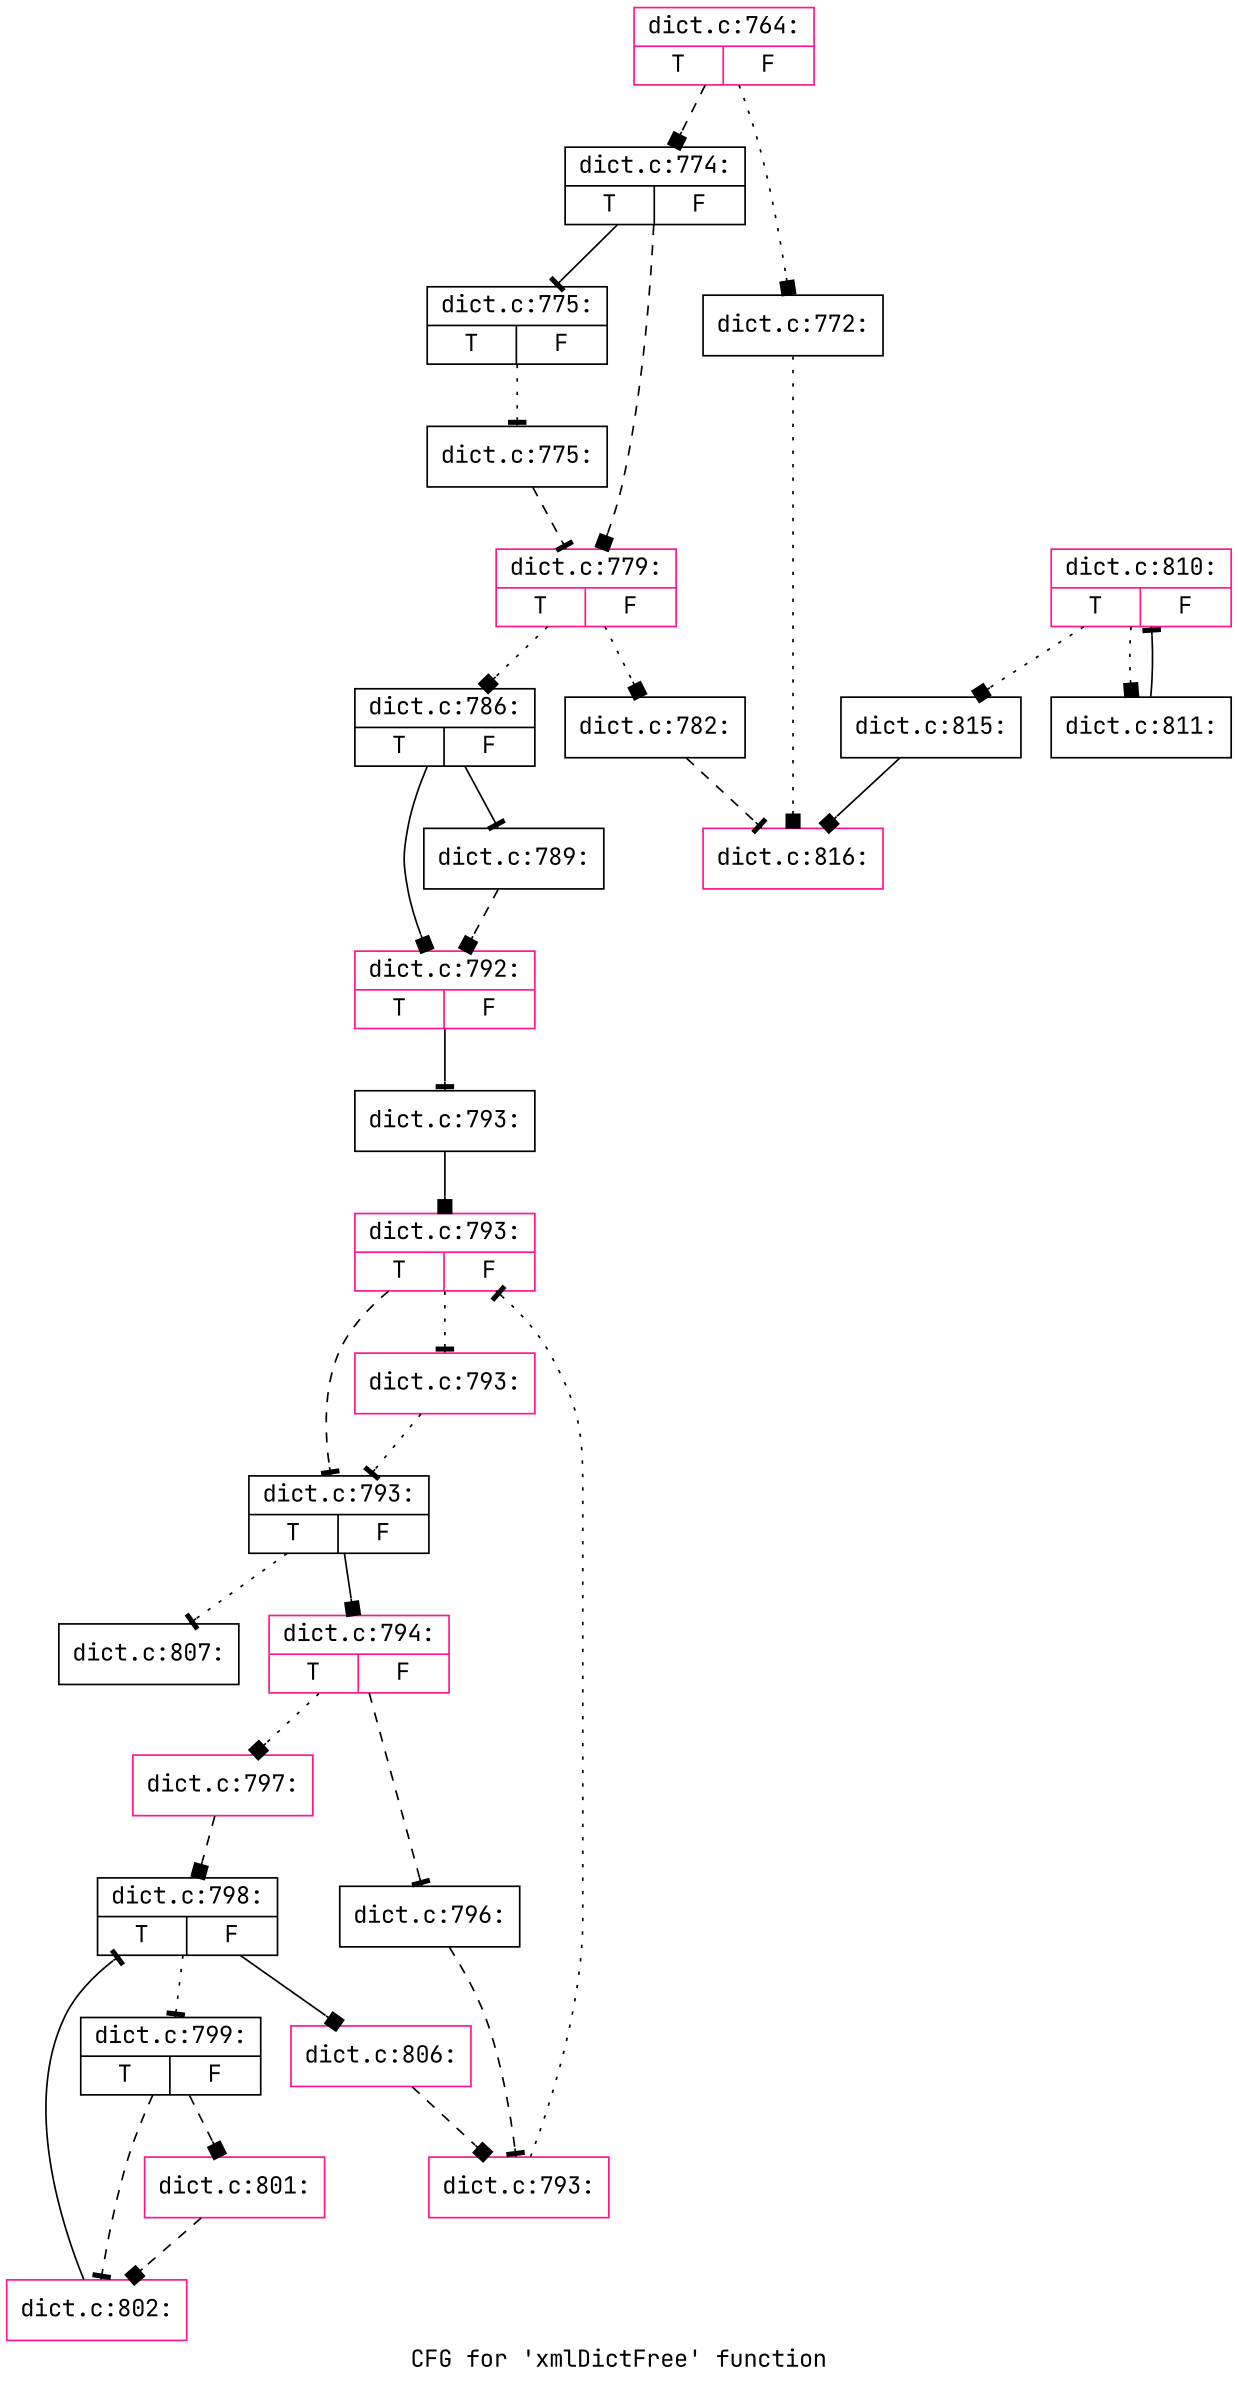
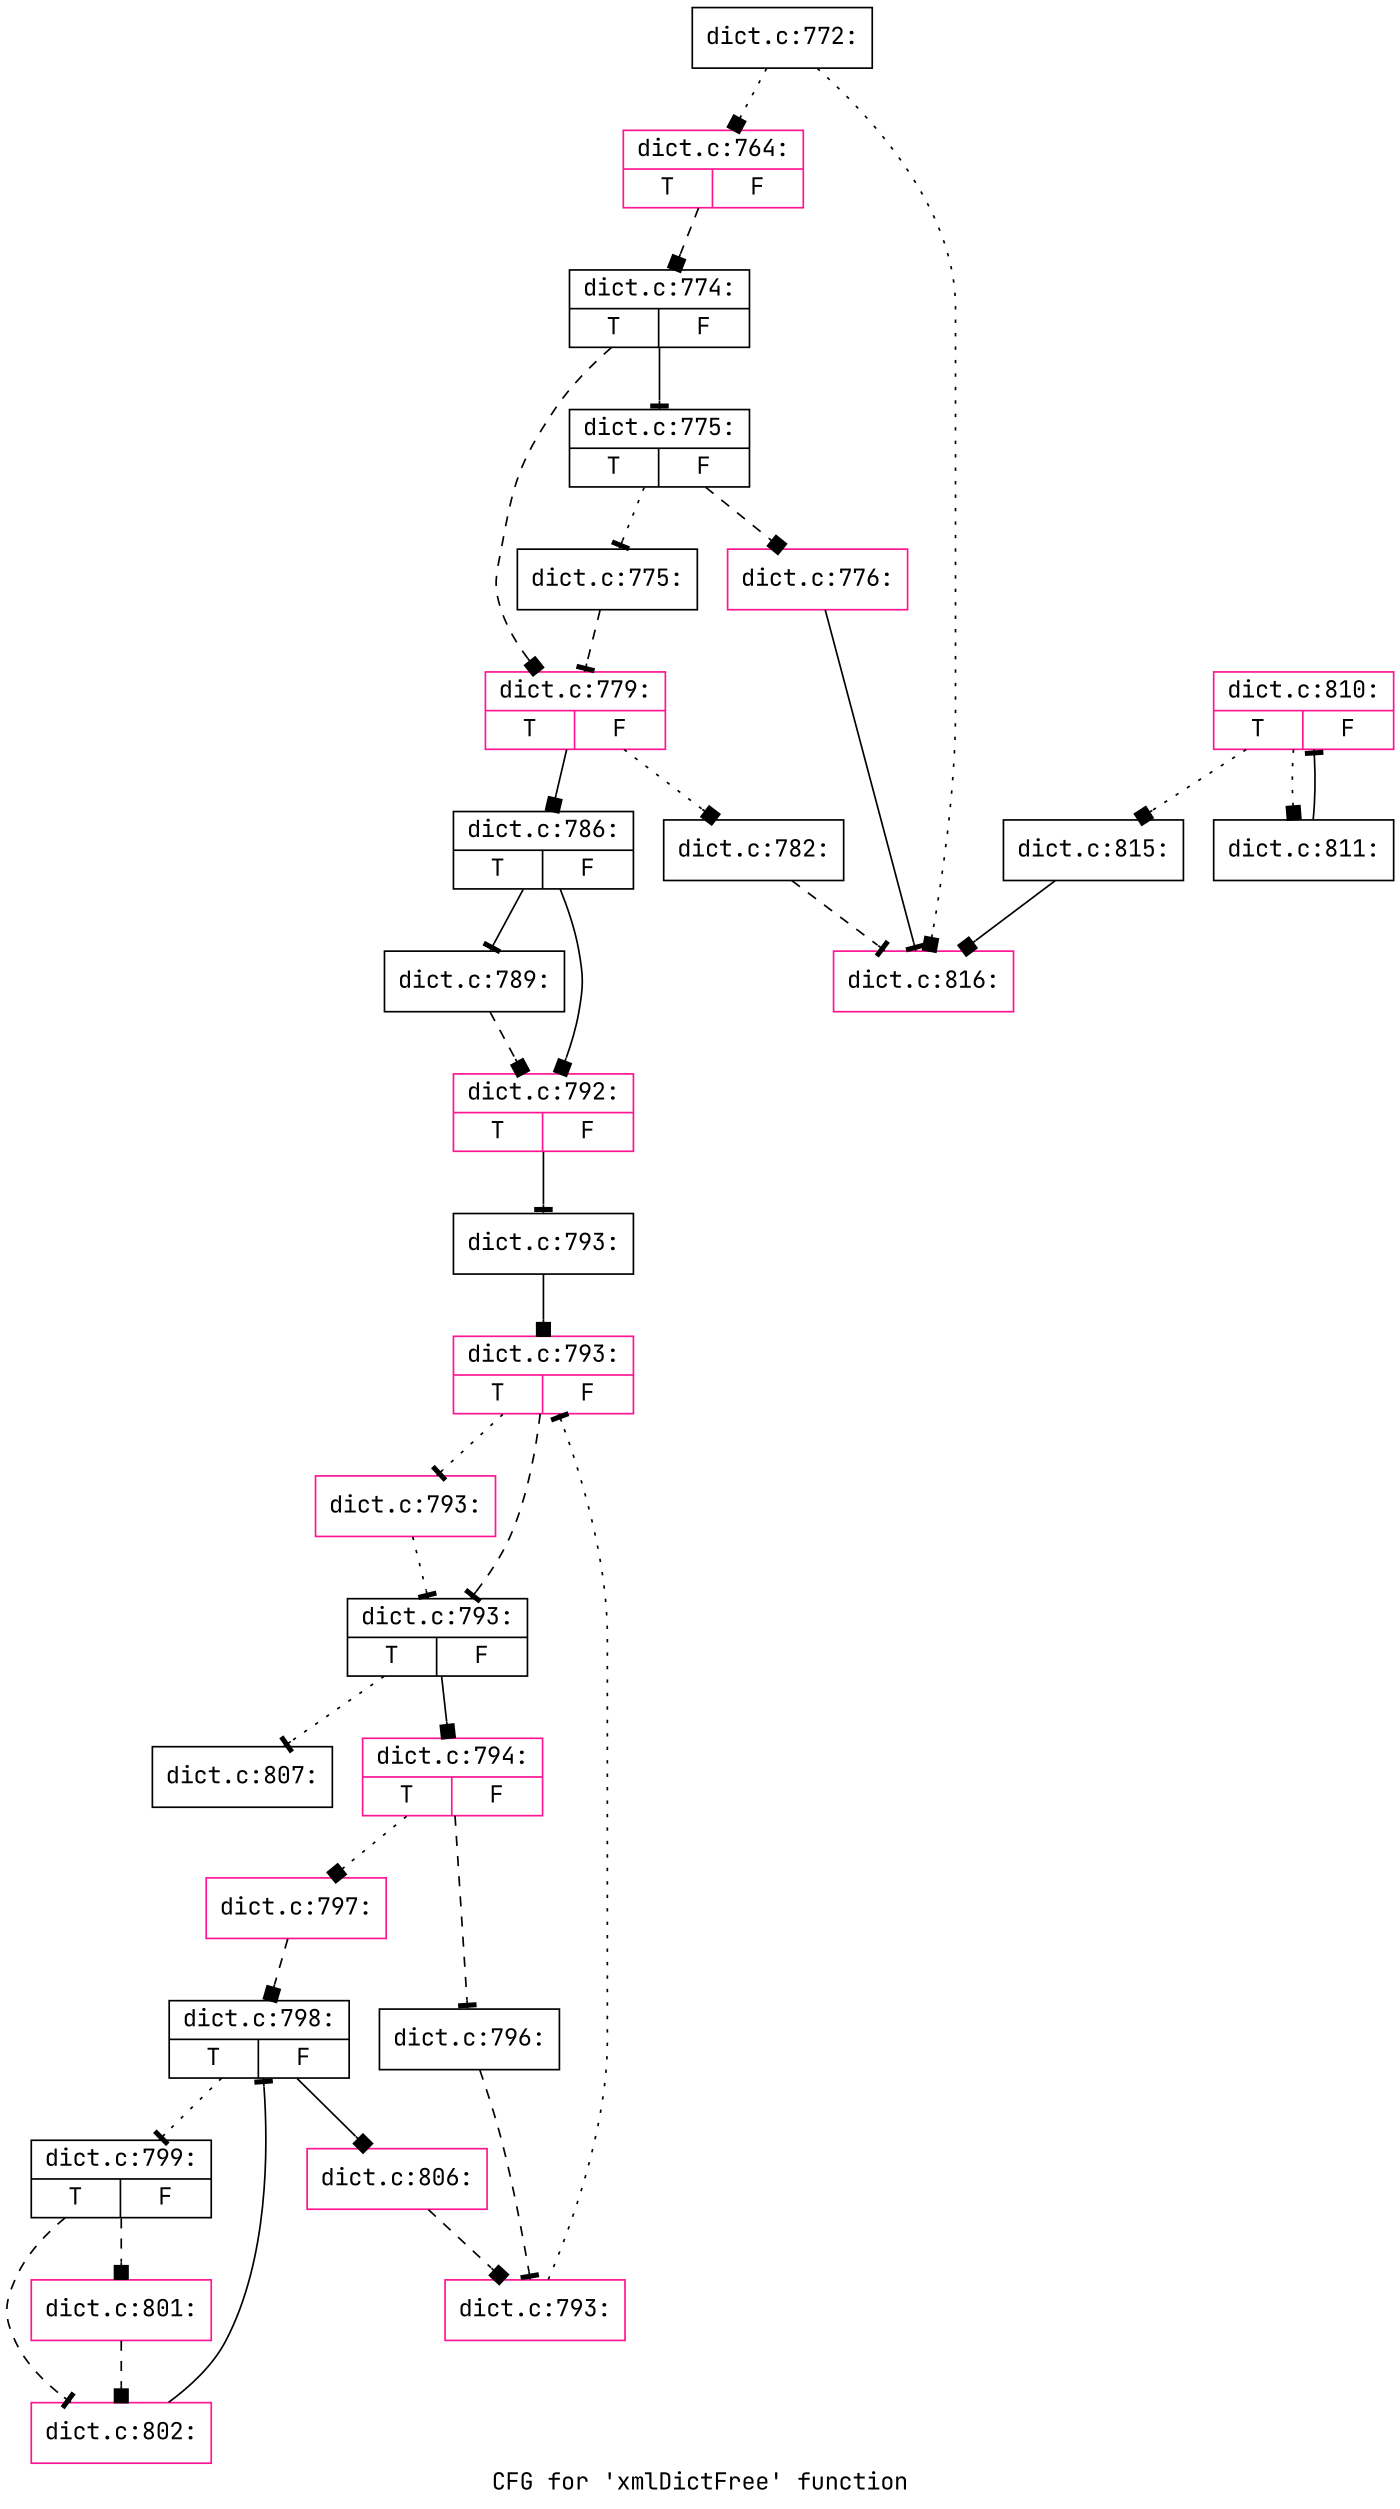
edge "dict.c:764:" -> "dict.c:772:": reversed
node "dict.c:776:": added
edge "dict.c:779:" -> "dict.c:786:": style dotted -> solid
